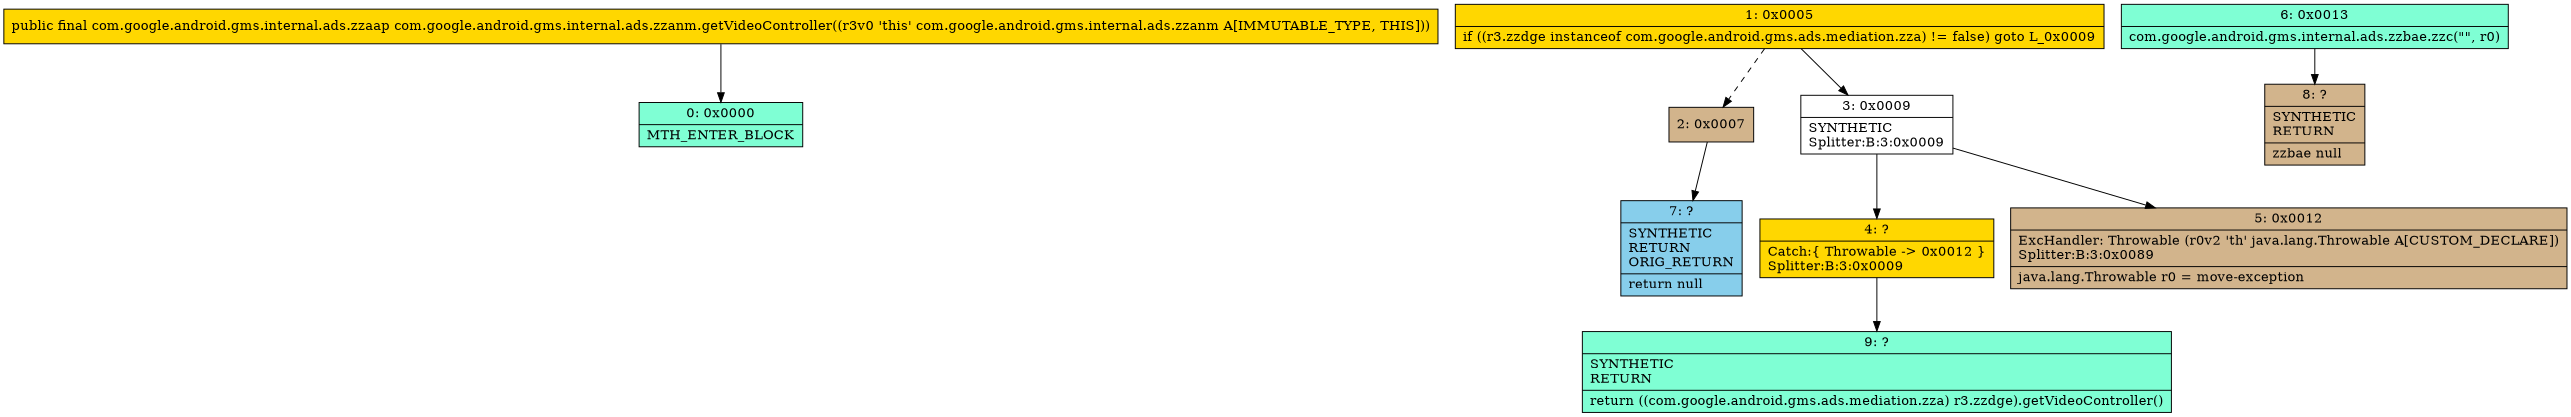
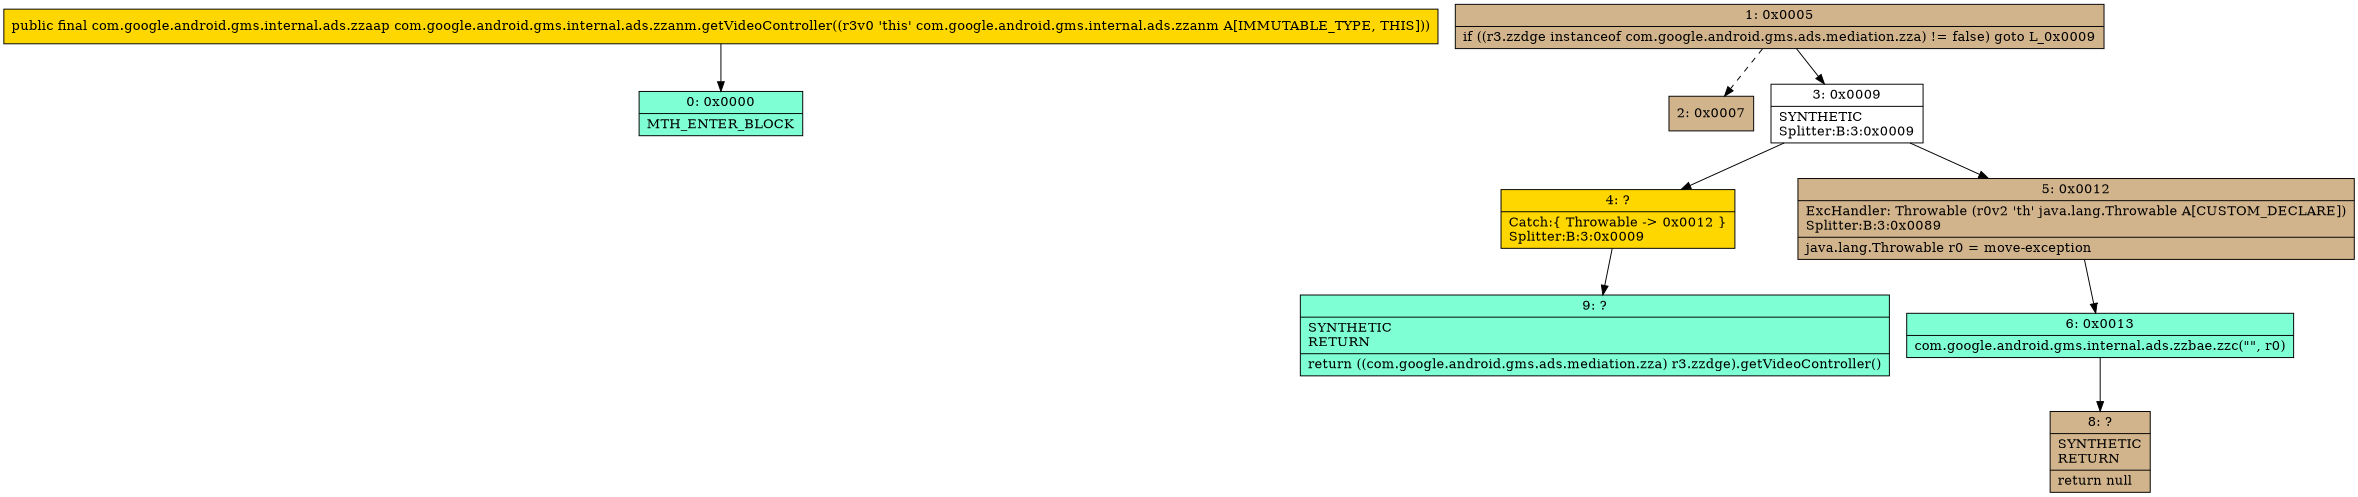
node "1: 0x0005": fillcolor gold -> tan
node "8: ?": text "zzbae null" -> "return null"
node "7: ?": removed
edge "5: 0x0012" -> "6: 0x0013": added
